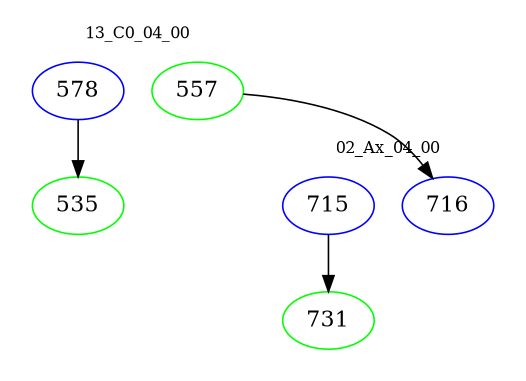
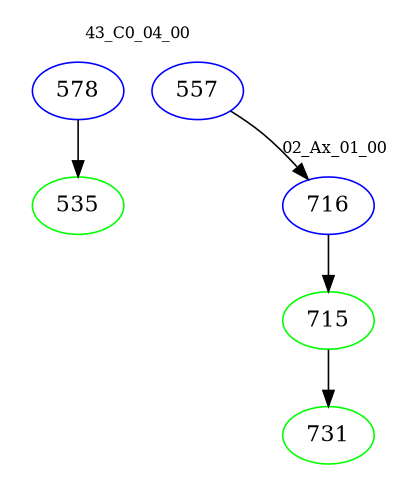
cluster "13_C0_04_00": label "13_C0_04_00" -> "43_C0_04_00"
node "557": color green -> blue
cluster "02_Ax_04_00": label "02_Ax_04_00" -> "02_Ax_01_00"
node "715": color blue -> green
edge "716" -> "715": added
